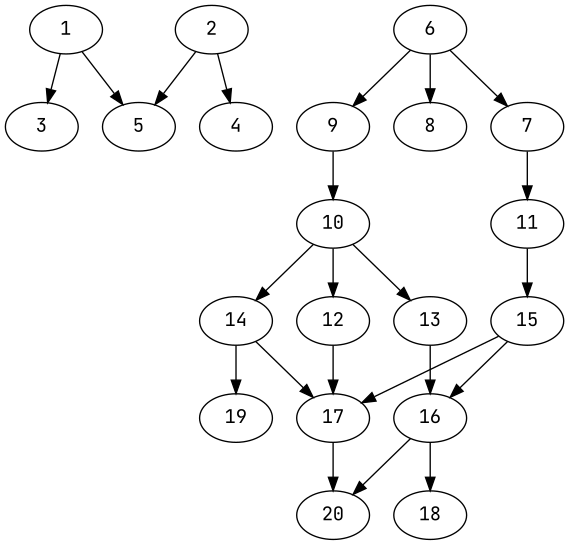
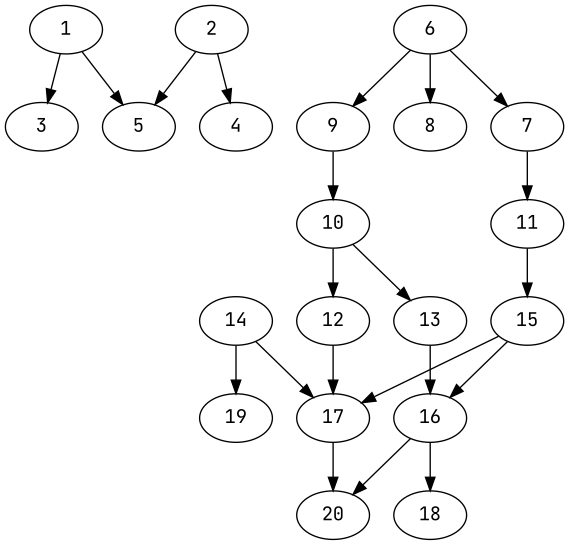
edge "10" -> "14": removed
